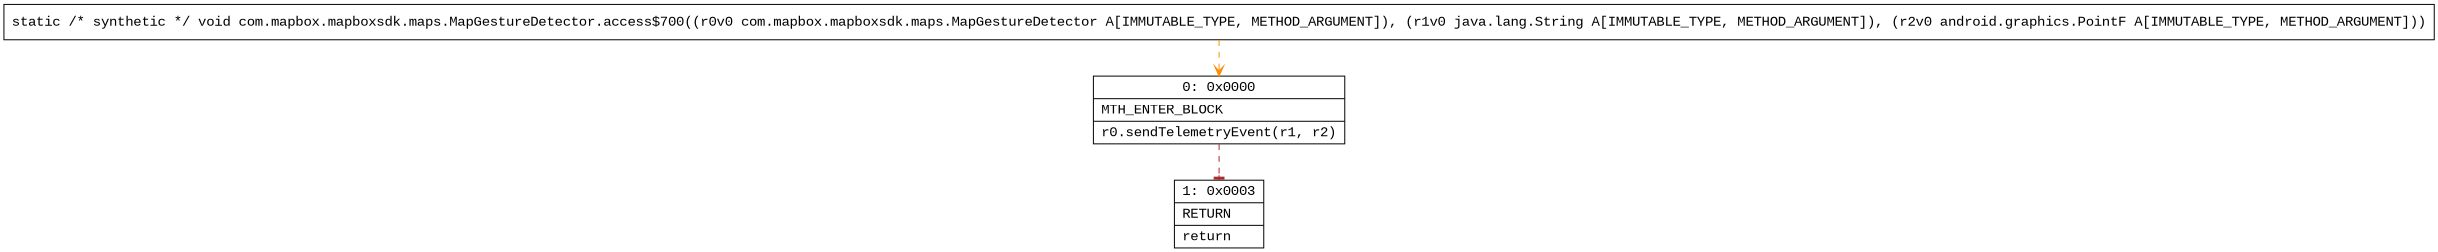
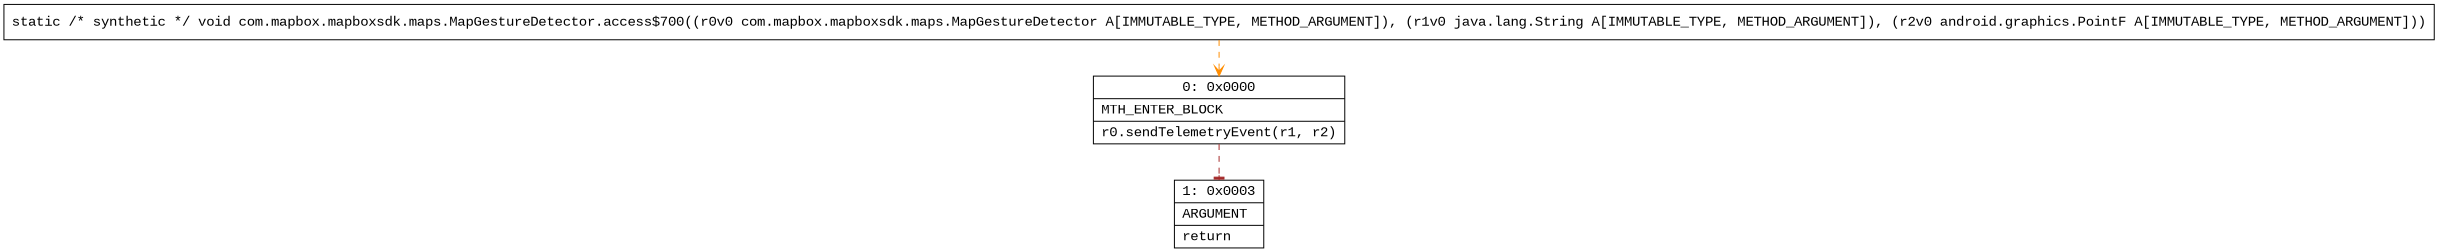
node "1: 0x0003": text "RETURN" -> "ARGUMENT"
